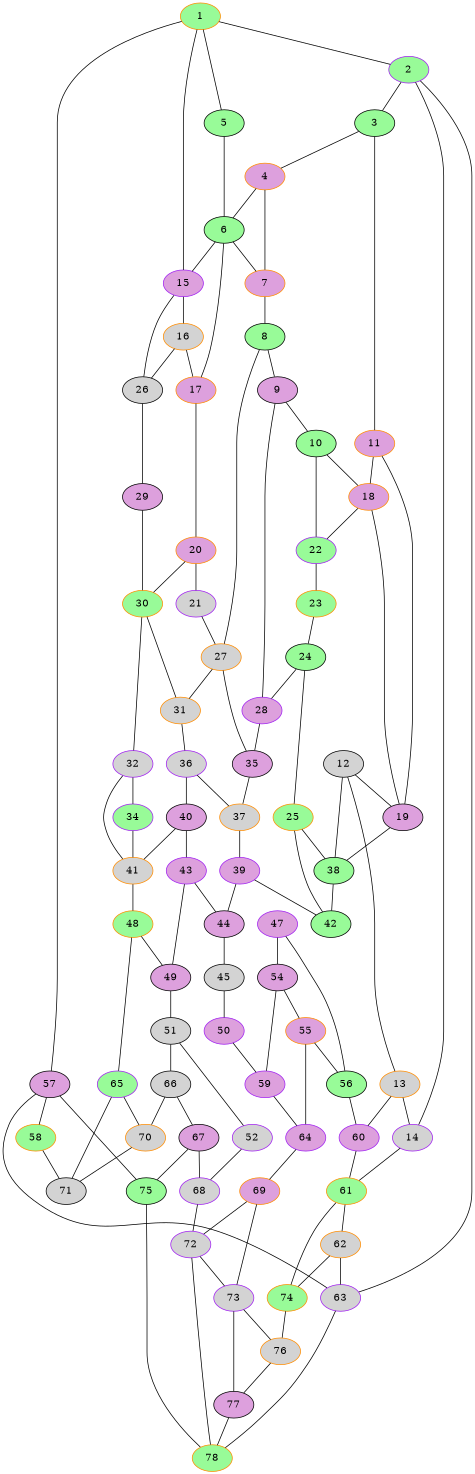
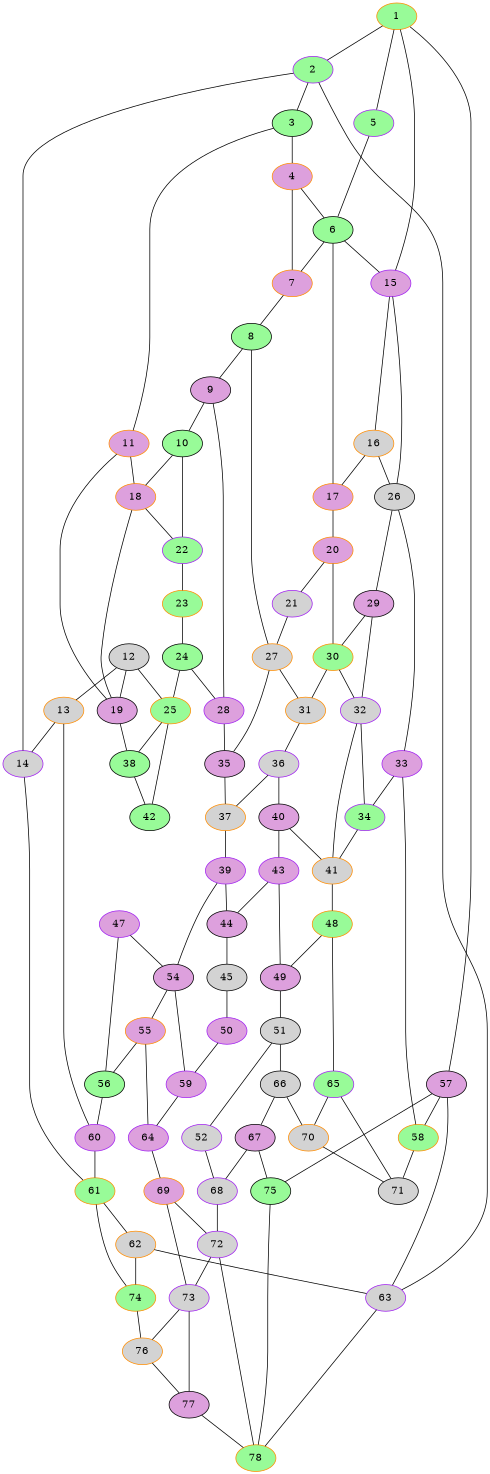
node "5": color black -> purple
edge "29" -- "32": added
node "33": added
edge "12" -- "38": now "12" -- "25"
edge "39" -- "42": now "39" -- "54"
